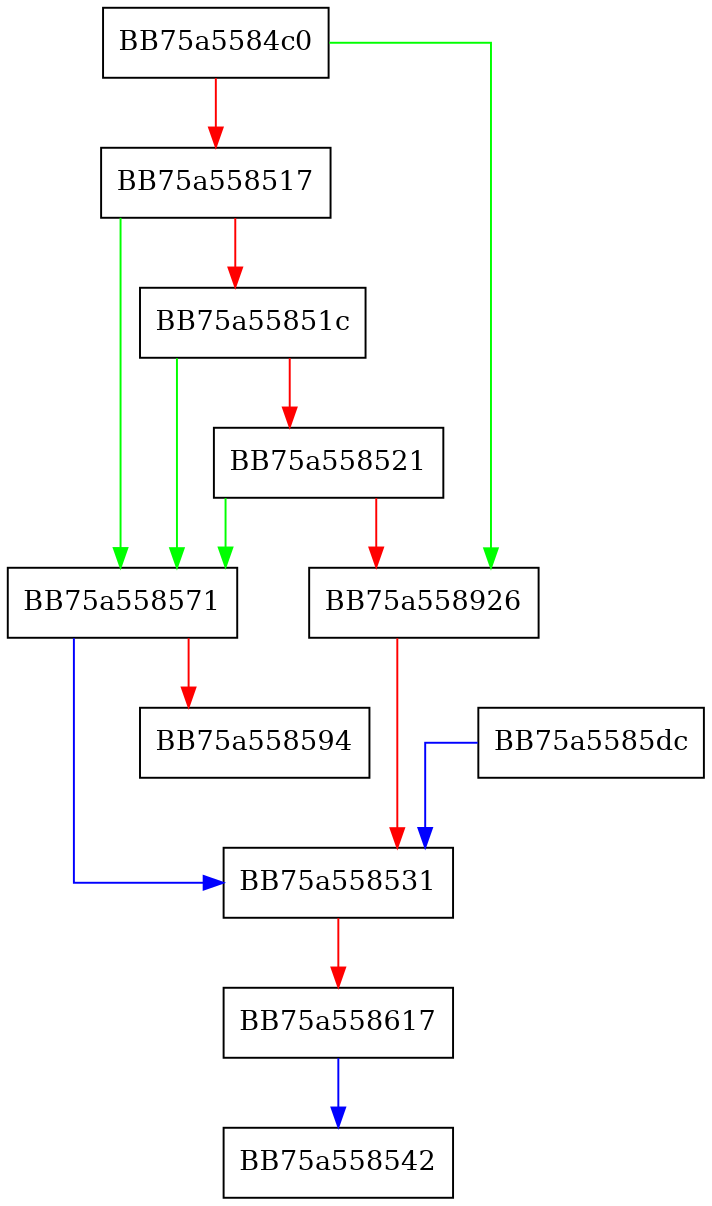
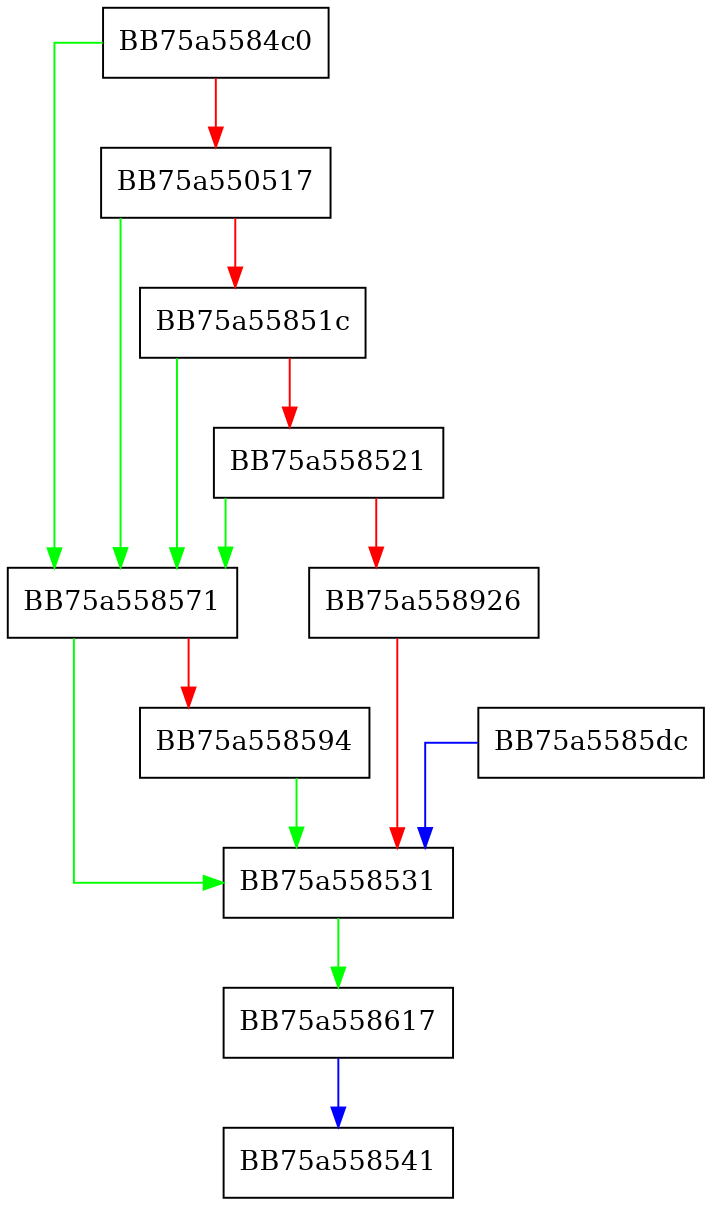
node "BB75a558517": label "BB75a558517" -> "BB75a550517"
edge "BB75a5584c0" -> "BB75a558926": now "BB75a5584c0" -> "BB75a558571"
edge "BB75a558594" -> "BB75a558531": added
edge "BB75a558571" -> "BB75a558531": color blue -> green
edge "BB75a558531" -> "BB75a558617": color red -> green
node "BB75a558542": label "BB75a558542" -> "BB75a558541"
